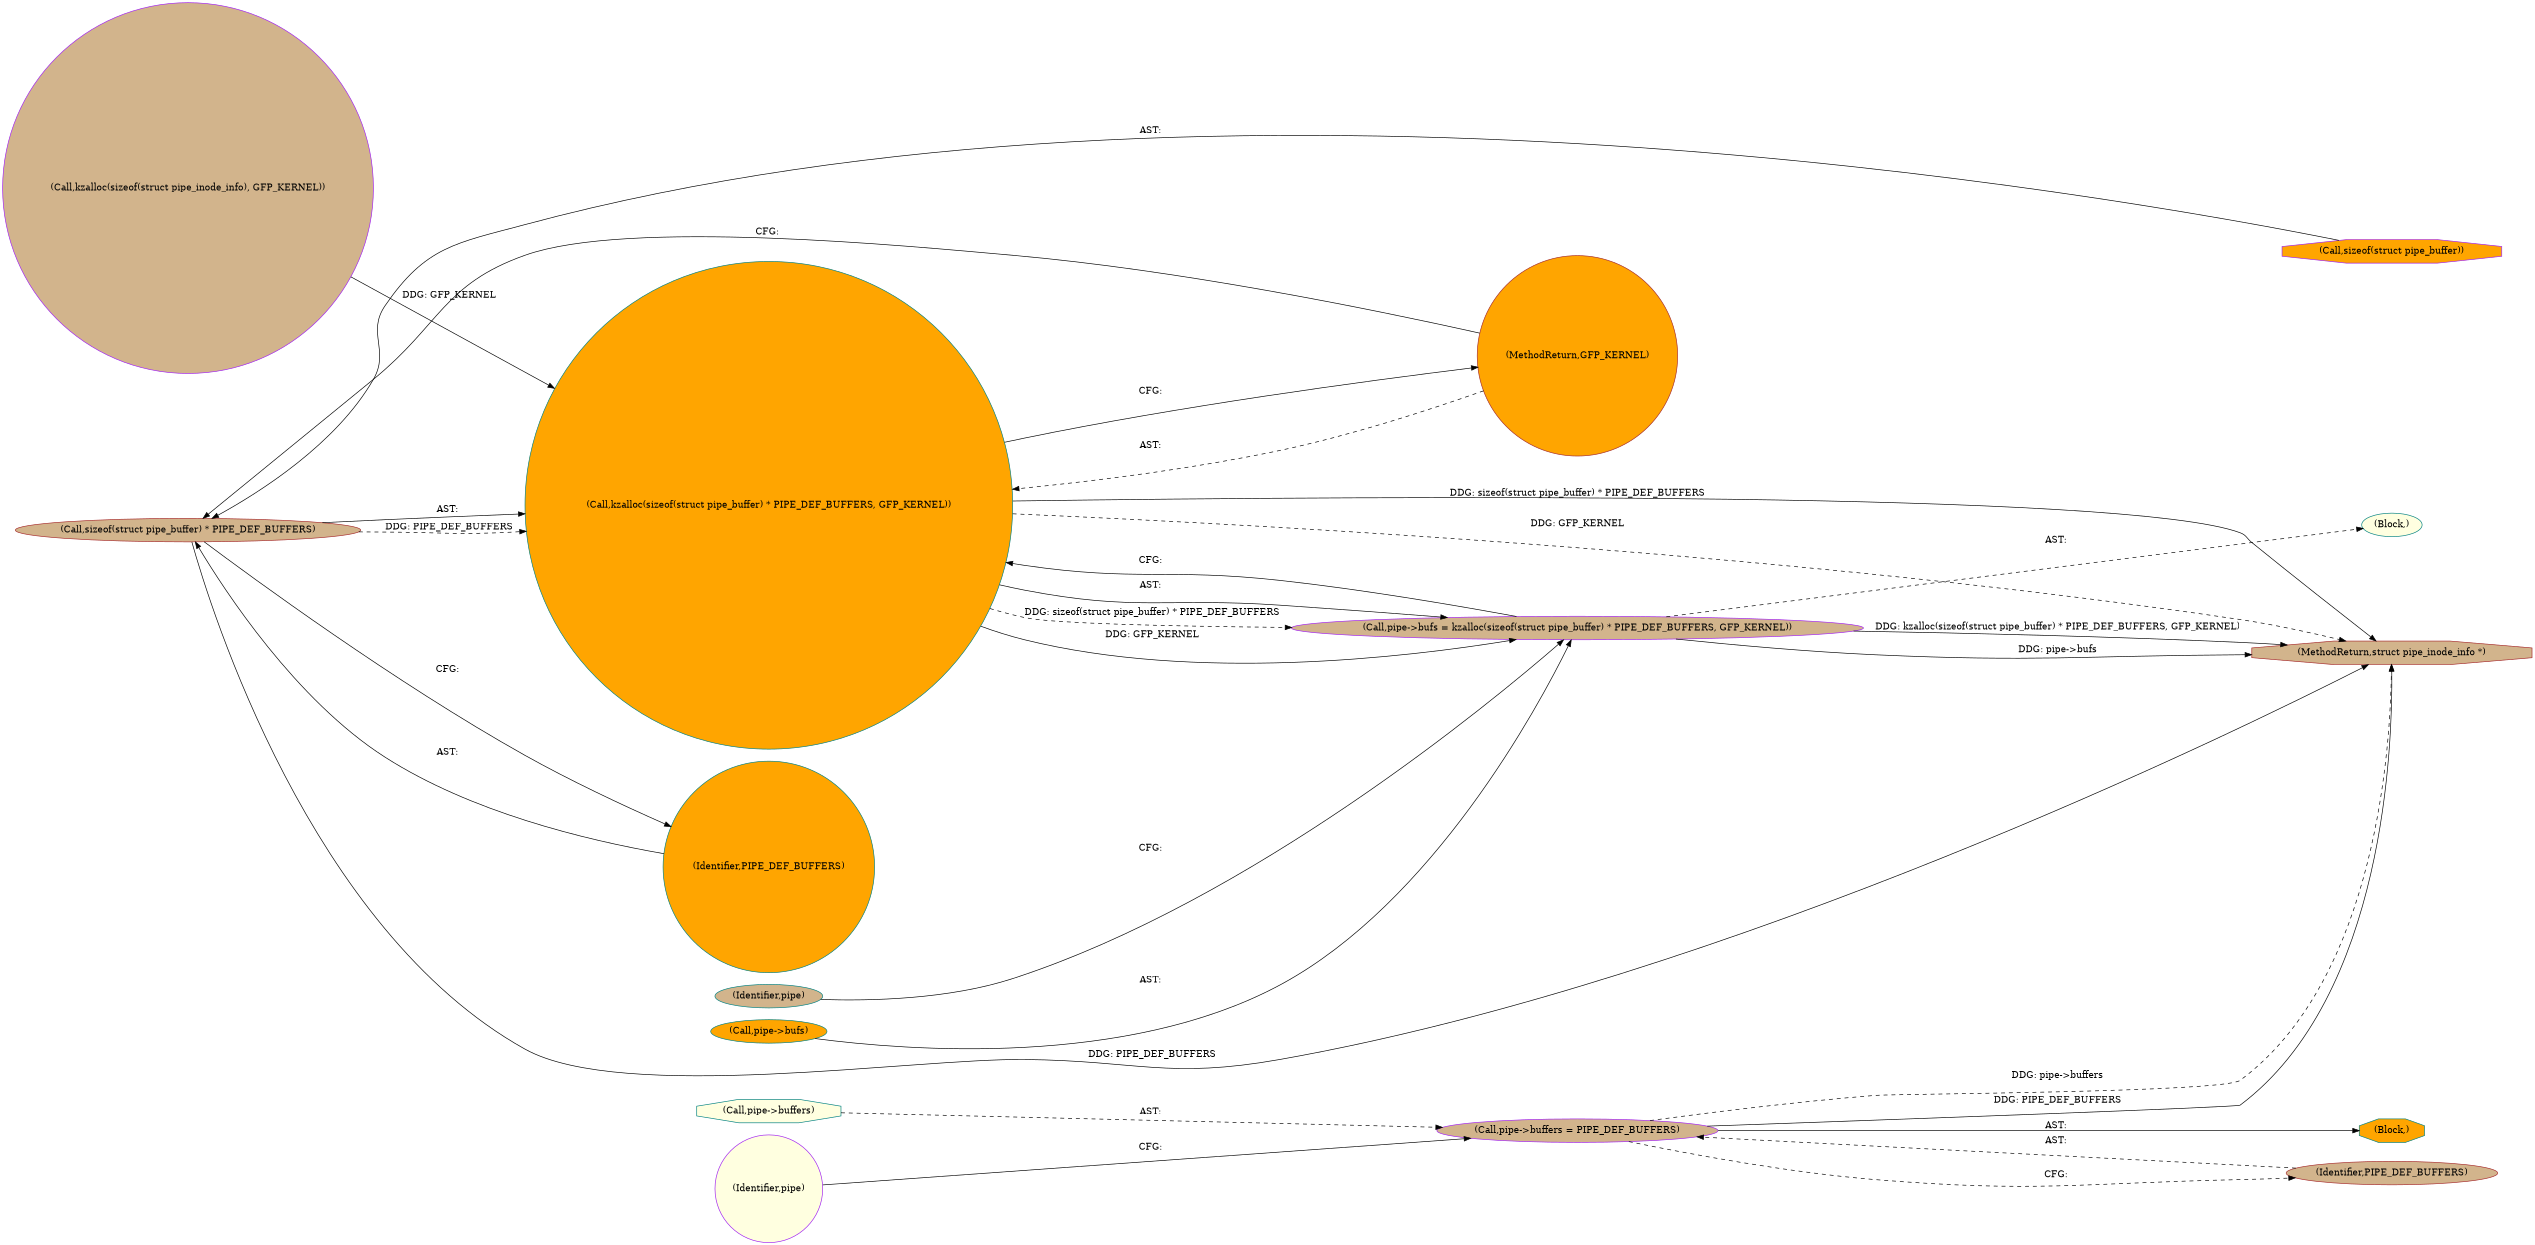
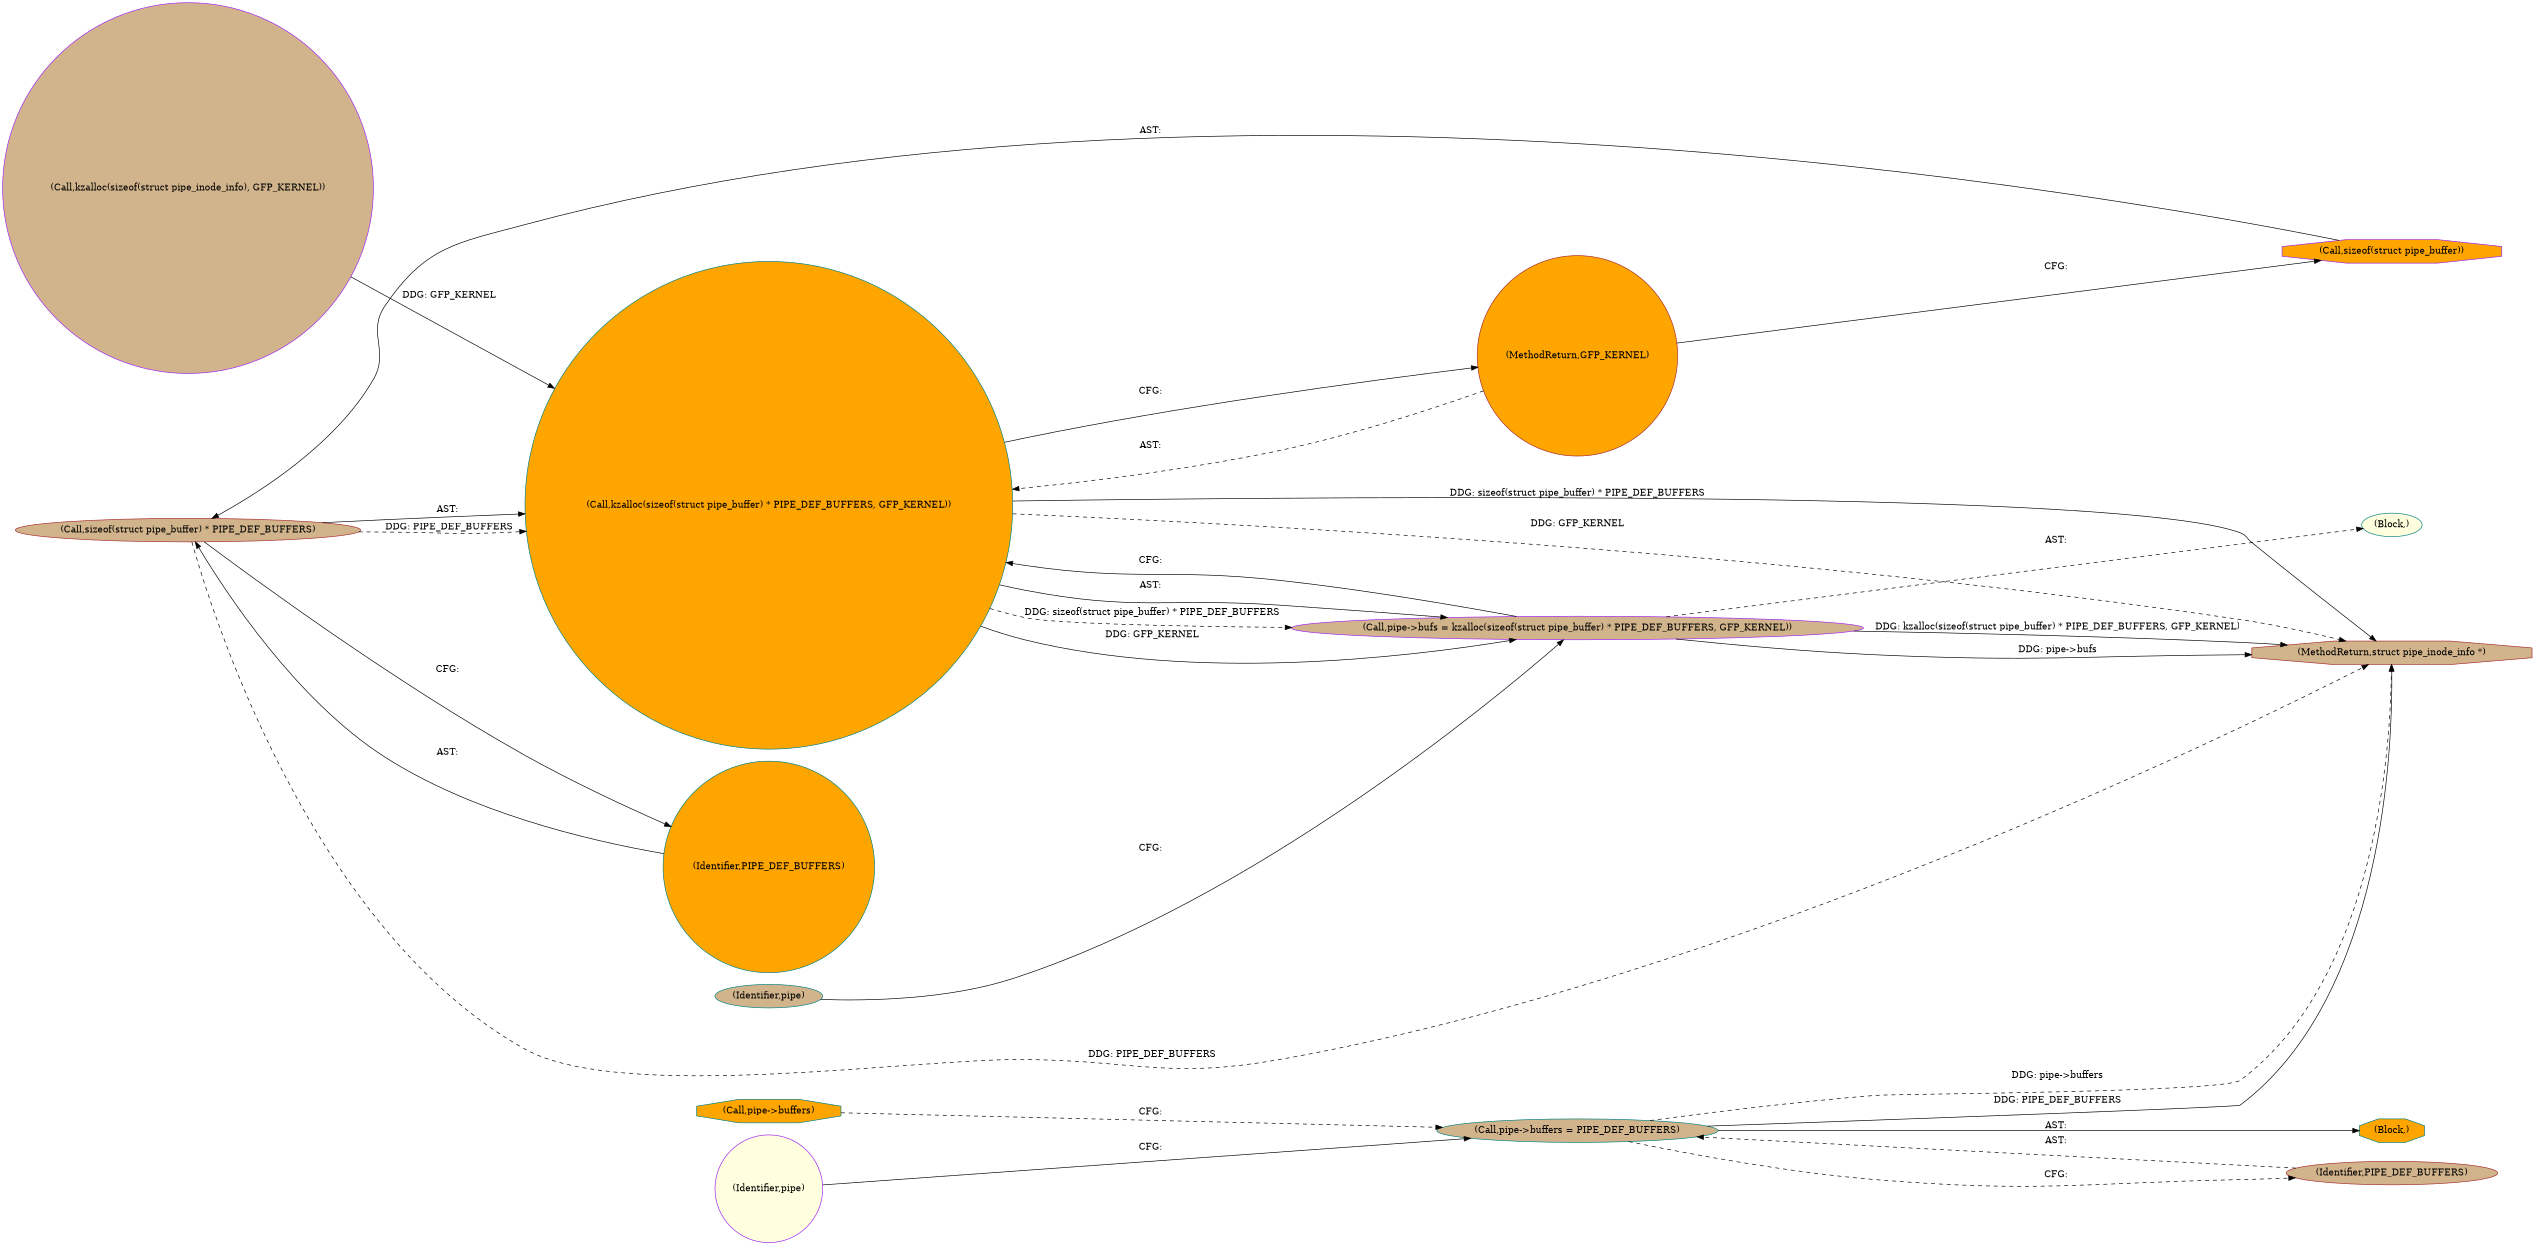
edge "(MethodReturn,GFP_KERNEL)" -> "(Call,sizeof(struct pipe_buffer) * PIPE_DEF_BUFFERS)": now "(MethodReturn,GFP_KERNEL)" -> "(Call,sizeof(struct pipe_buffer))"
node "(Call,pipe->bufs)": removed
edge "(Call,sizeof(struct pipe_buffer) * PIPE_DEF_BUFFERS)" -> "(MethodReturn,struct pipe_inode_info *)": style solid -> dashed
node "(Call,pipe->buffers)": fillcolor lightyellow -> orange
edge "(Call,pipe->buffers)" -> "(Call,pipe->buffers = PIPE_DEF_BUFFERS)": label "AST: " -> "CFG: "
node "(Call,pipe->buffers = PIPE_DEF_BUFFERS)": color purple -> teal
